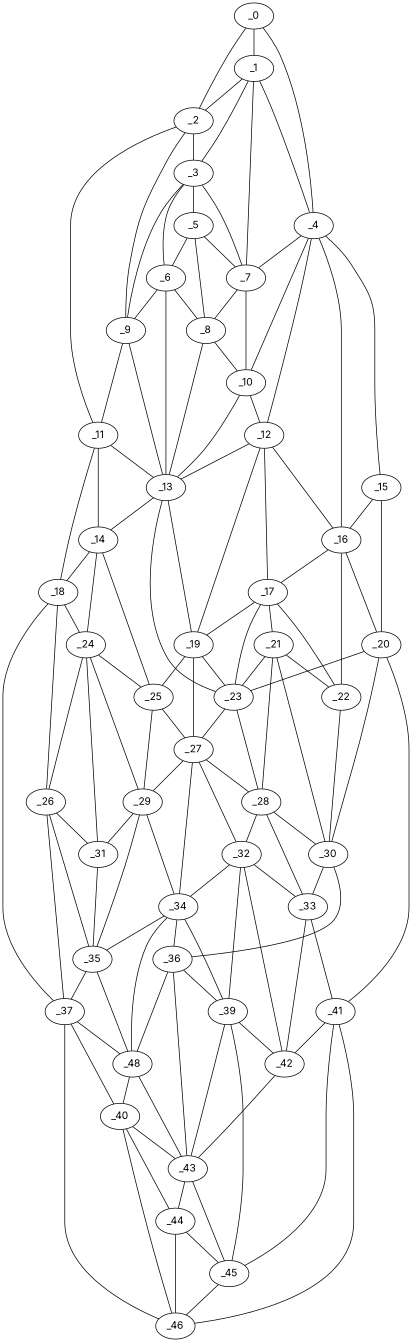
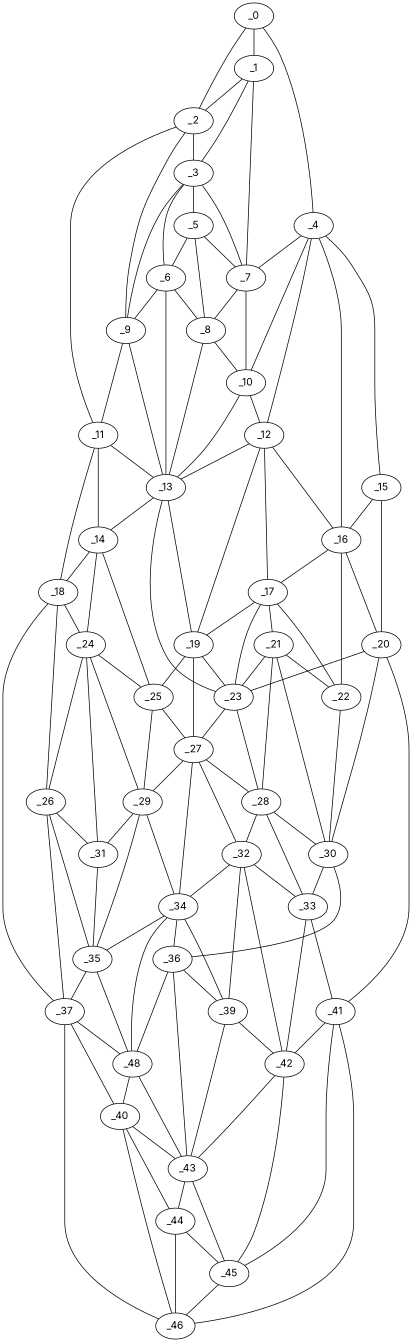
edge "_1" -- "_4": removed
edge "_39" -- "_45": now "_42" -- "_45"
